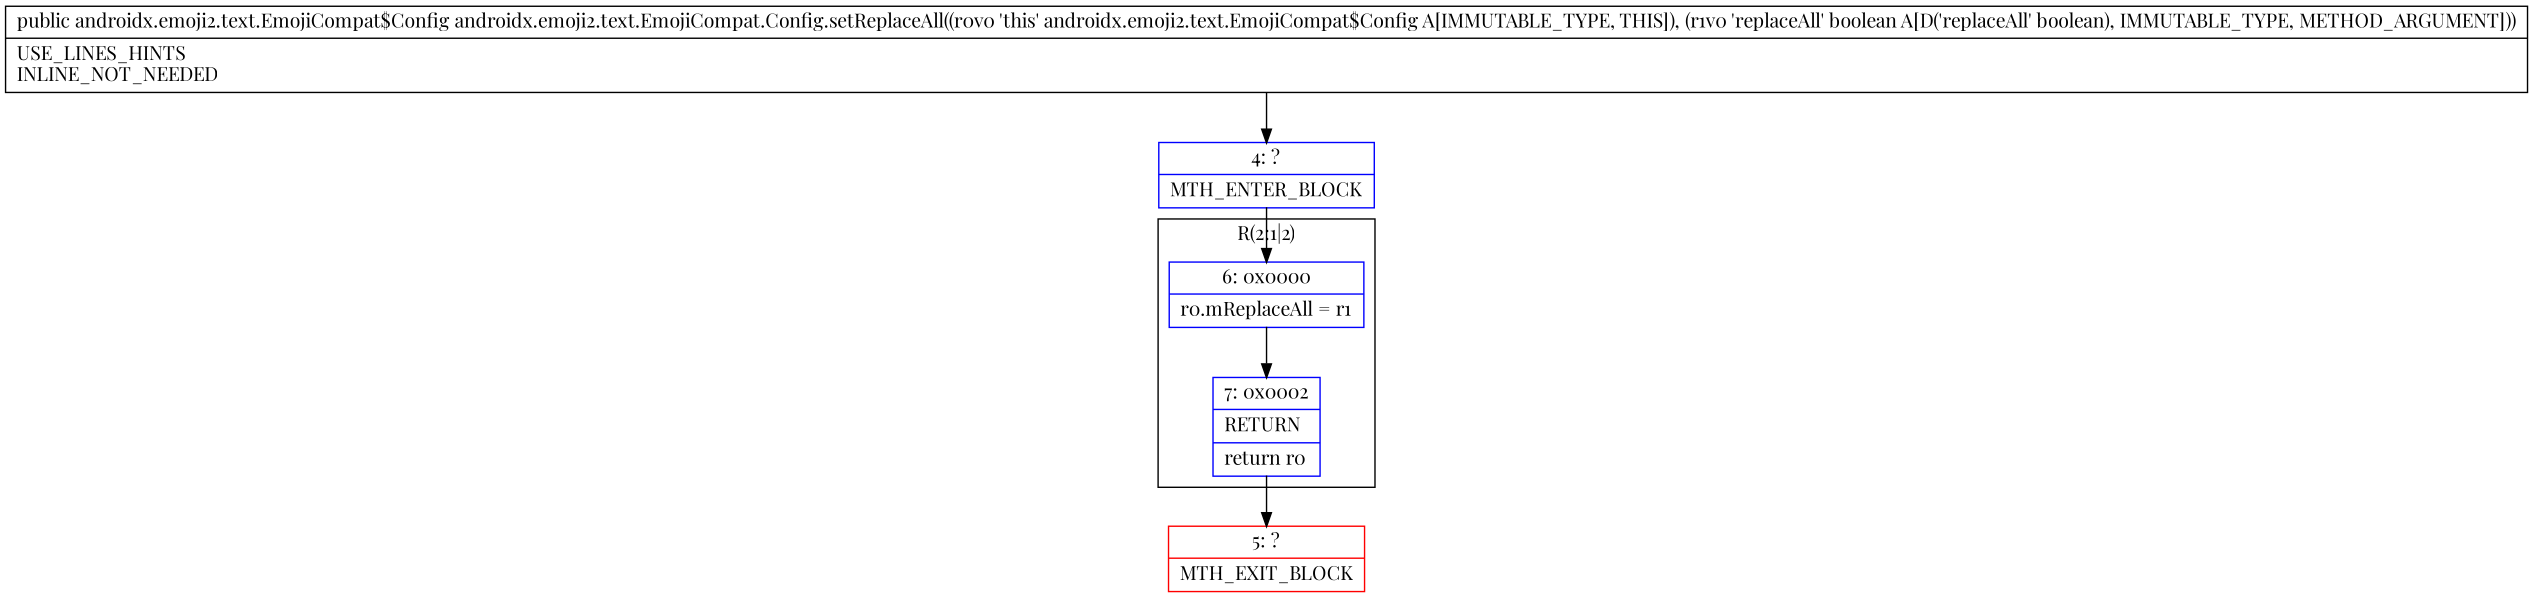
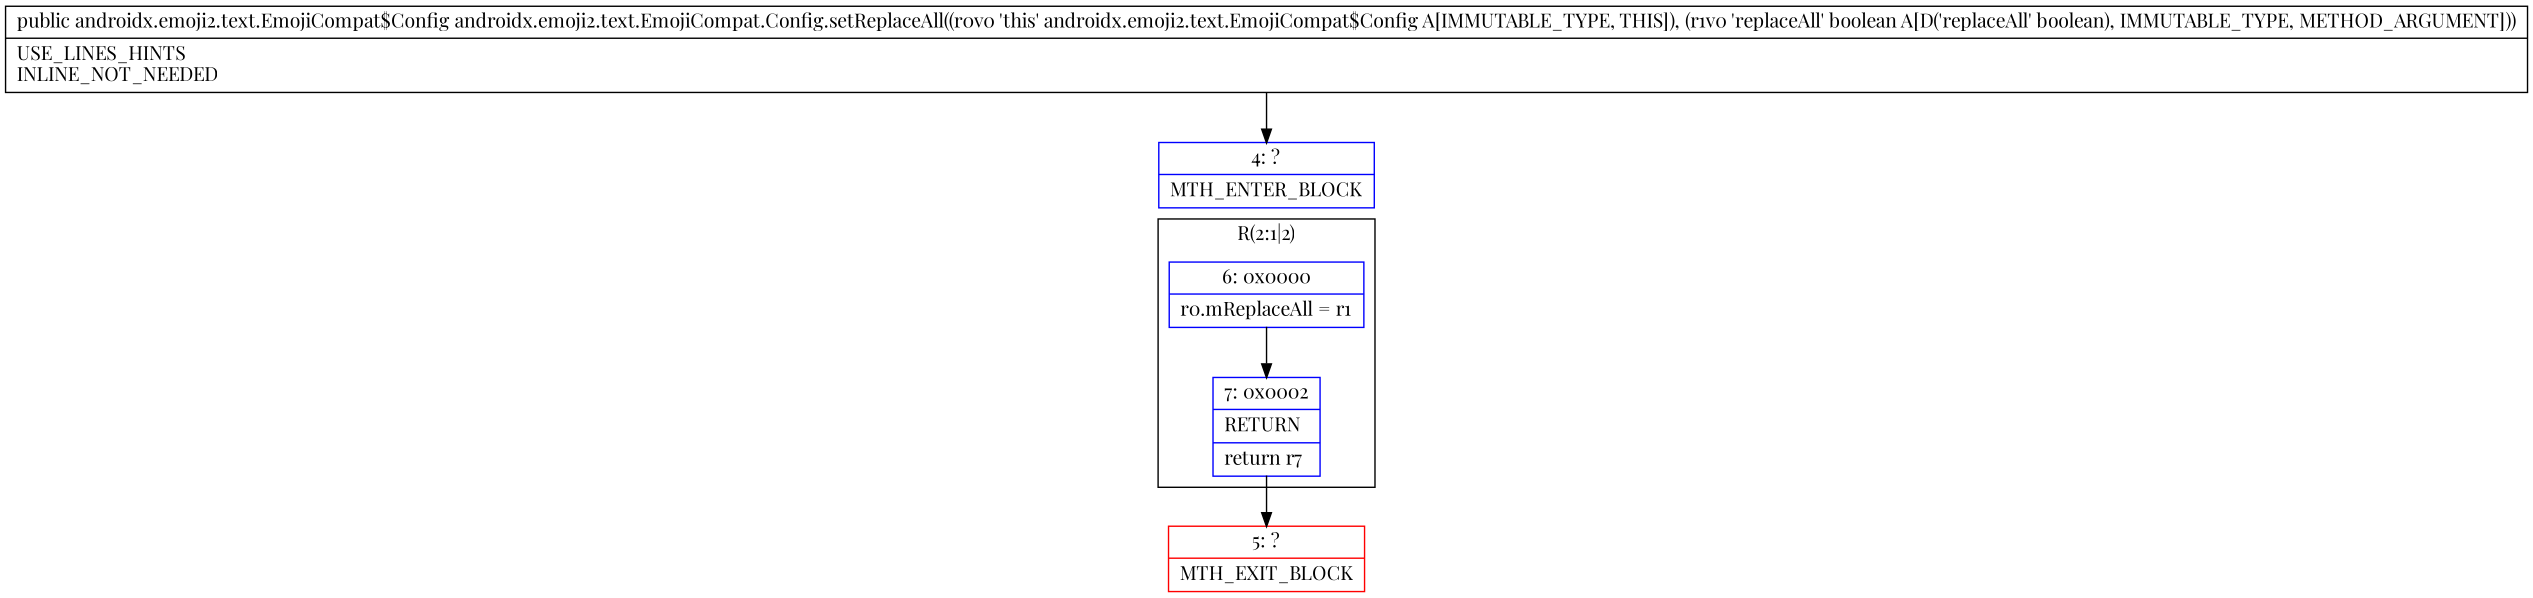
edge "4: ?" -> "6: 0x0000": removed
node "7: 0x0002": text "return r0" -> "return r7"
